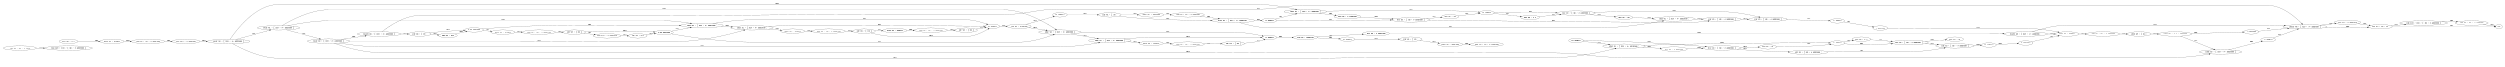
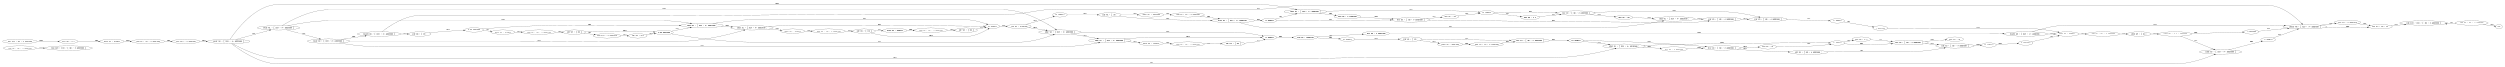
edge "ldp x29 , x30 , [ sp , # address ]" -> "add sp , sp , # address": reversed
edge "and w0 , w8 , w9" -> "ret": removed, label "DFG"
node "cmp w8 , w10": removed
node "add x29 , sp , # address": added
node "str w1 , [ sp , # address ]": added
node "sub sp , sp , # ldrb": label "sub sp , sp , # ldrb" -> "sub sp , sp , # address"
edge "stur x2 , [ x29 , #- address ]" -> "ldur x0 , [ x29 , #- address ]": now "stur x0 , [ x29 , #- address ]" -> "ldur x0 , [ x29 , #- address ]"
